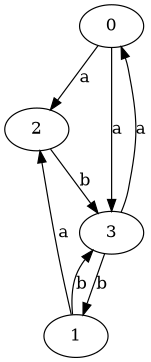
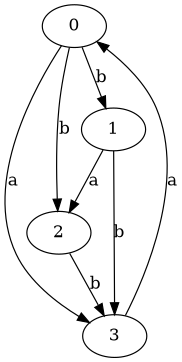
edge "0" -> "2": label "a" -> "b"
edge "3" -> "1": now "0" -> "1"
